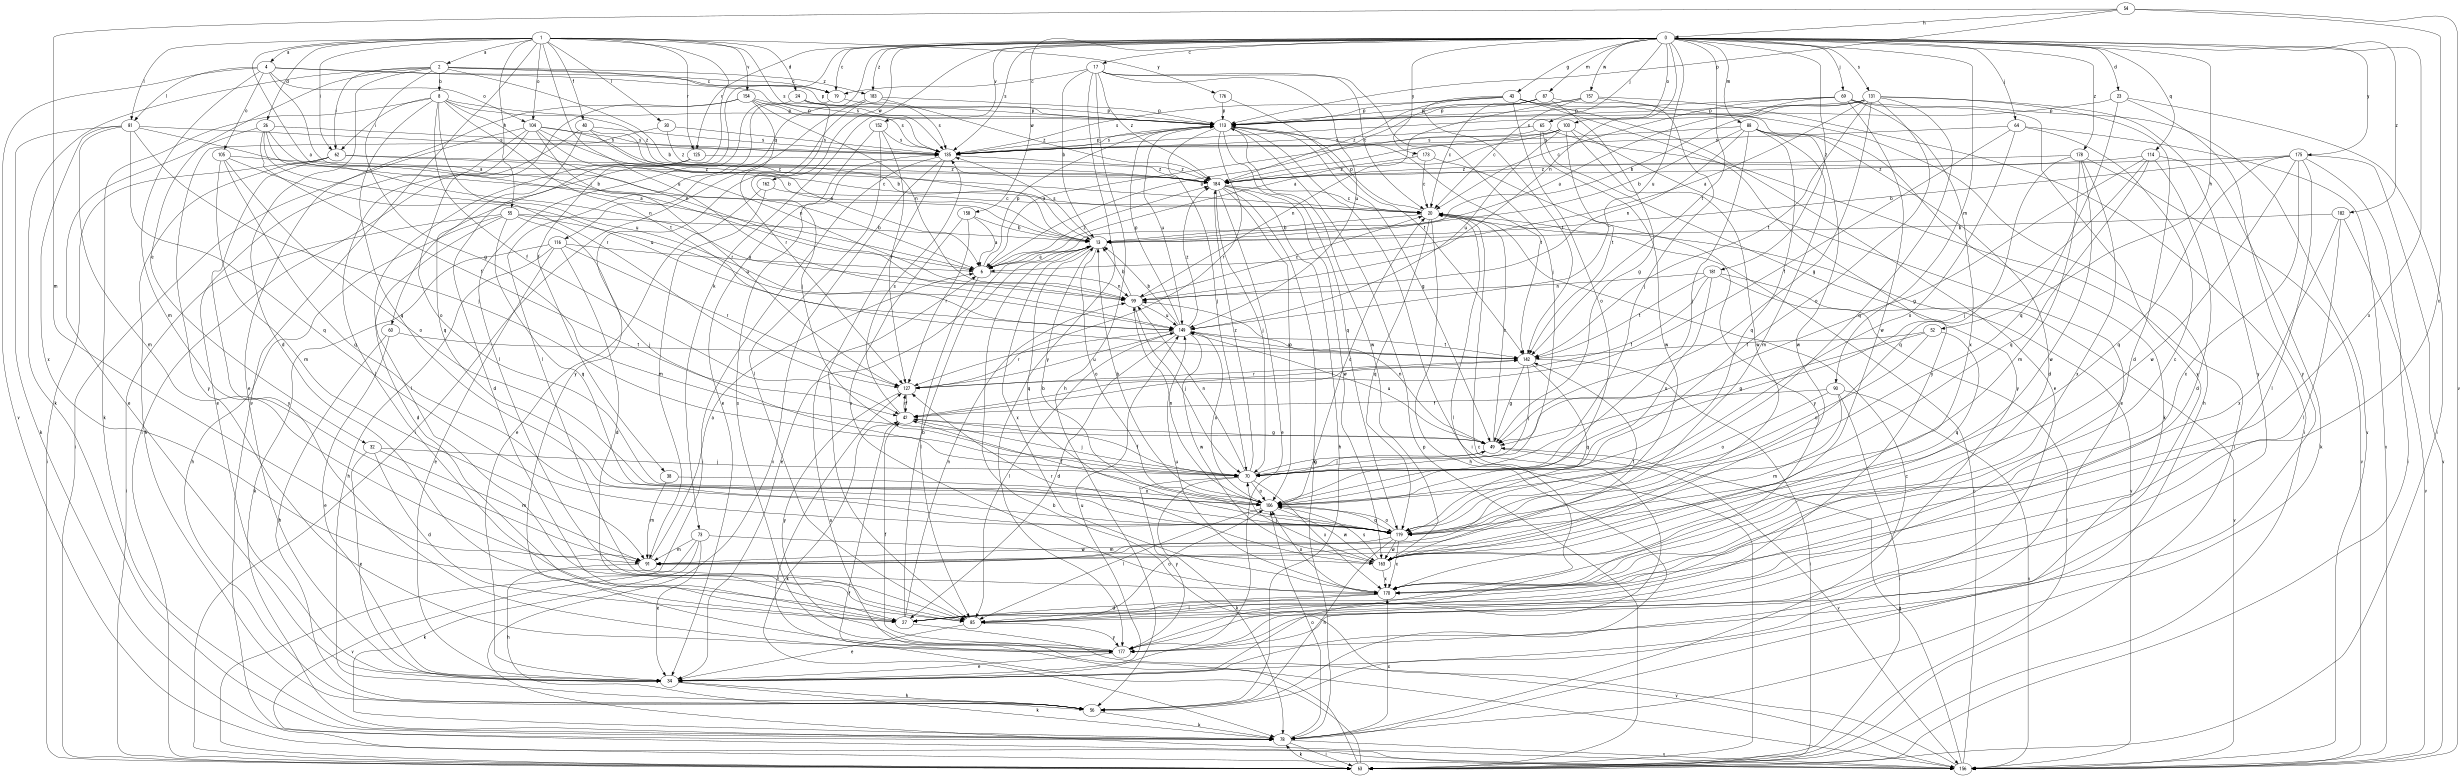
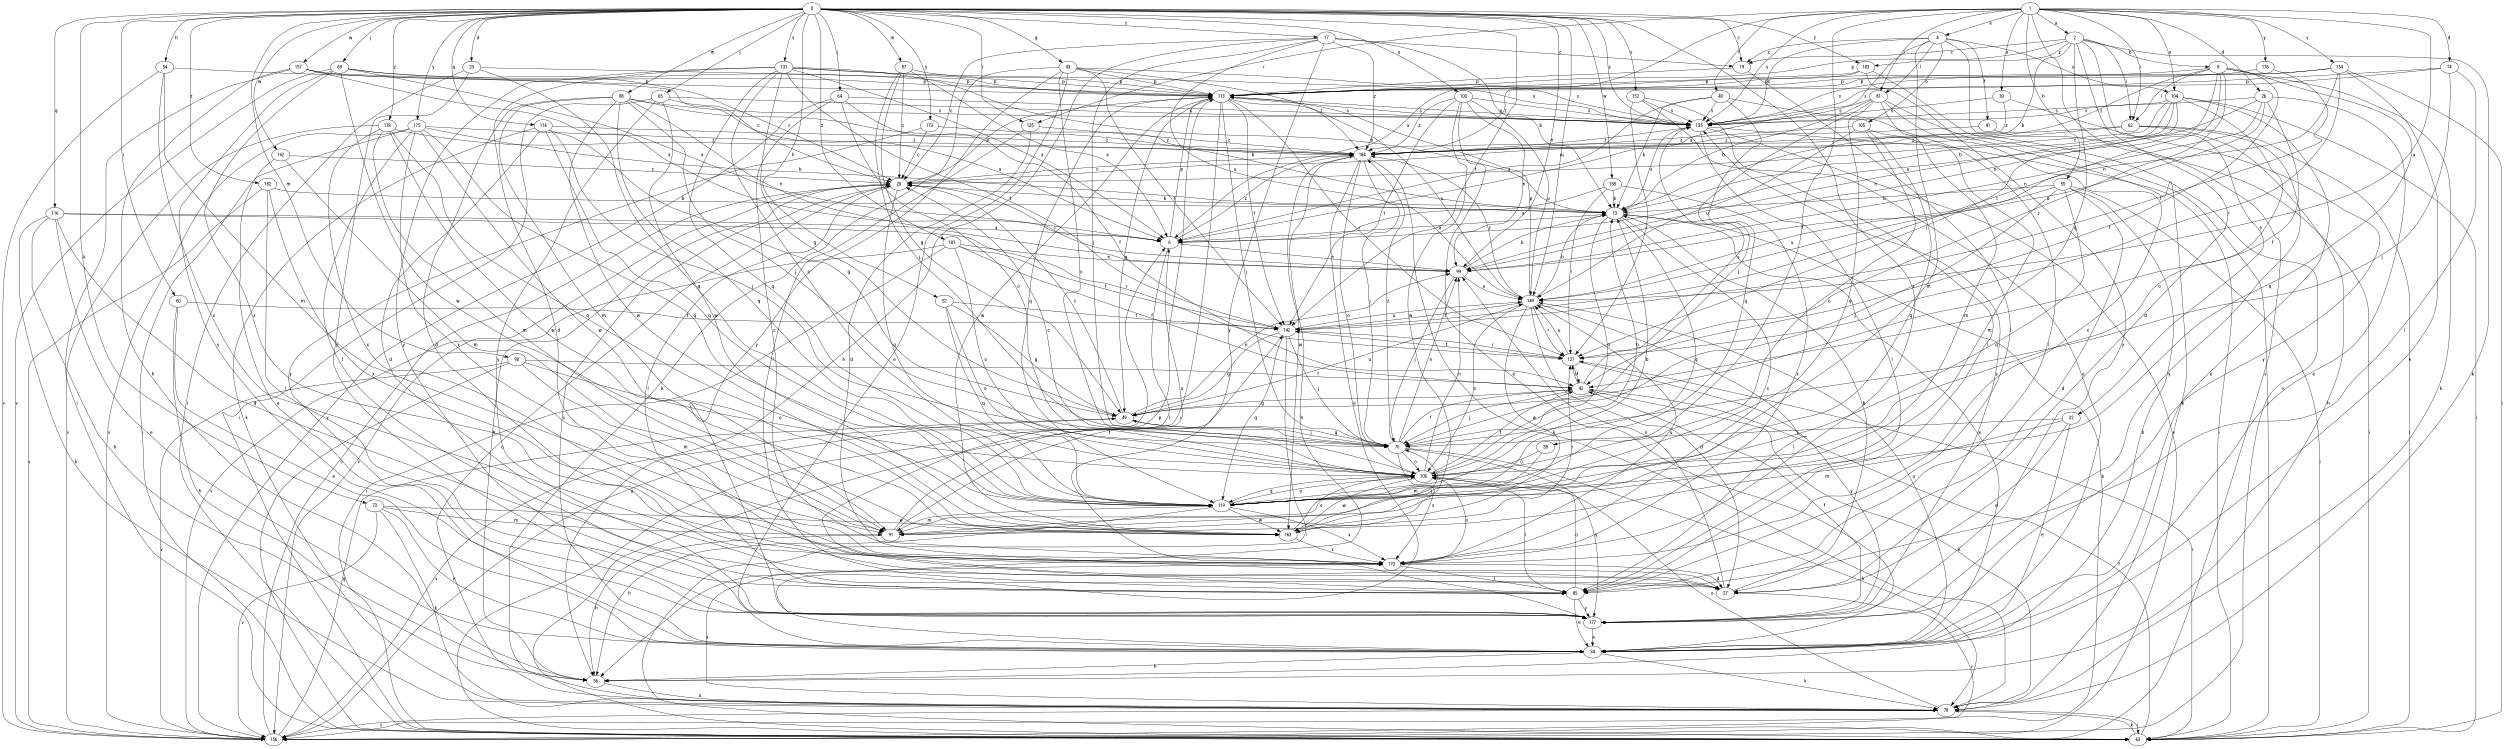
edge "54" -> "0": reversed
edge "1" -> "30": label "l" -> "e"
node "41": added
